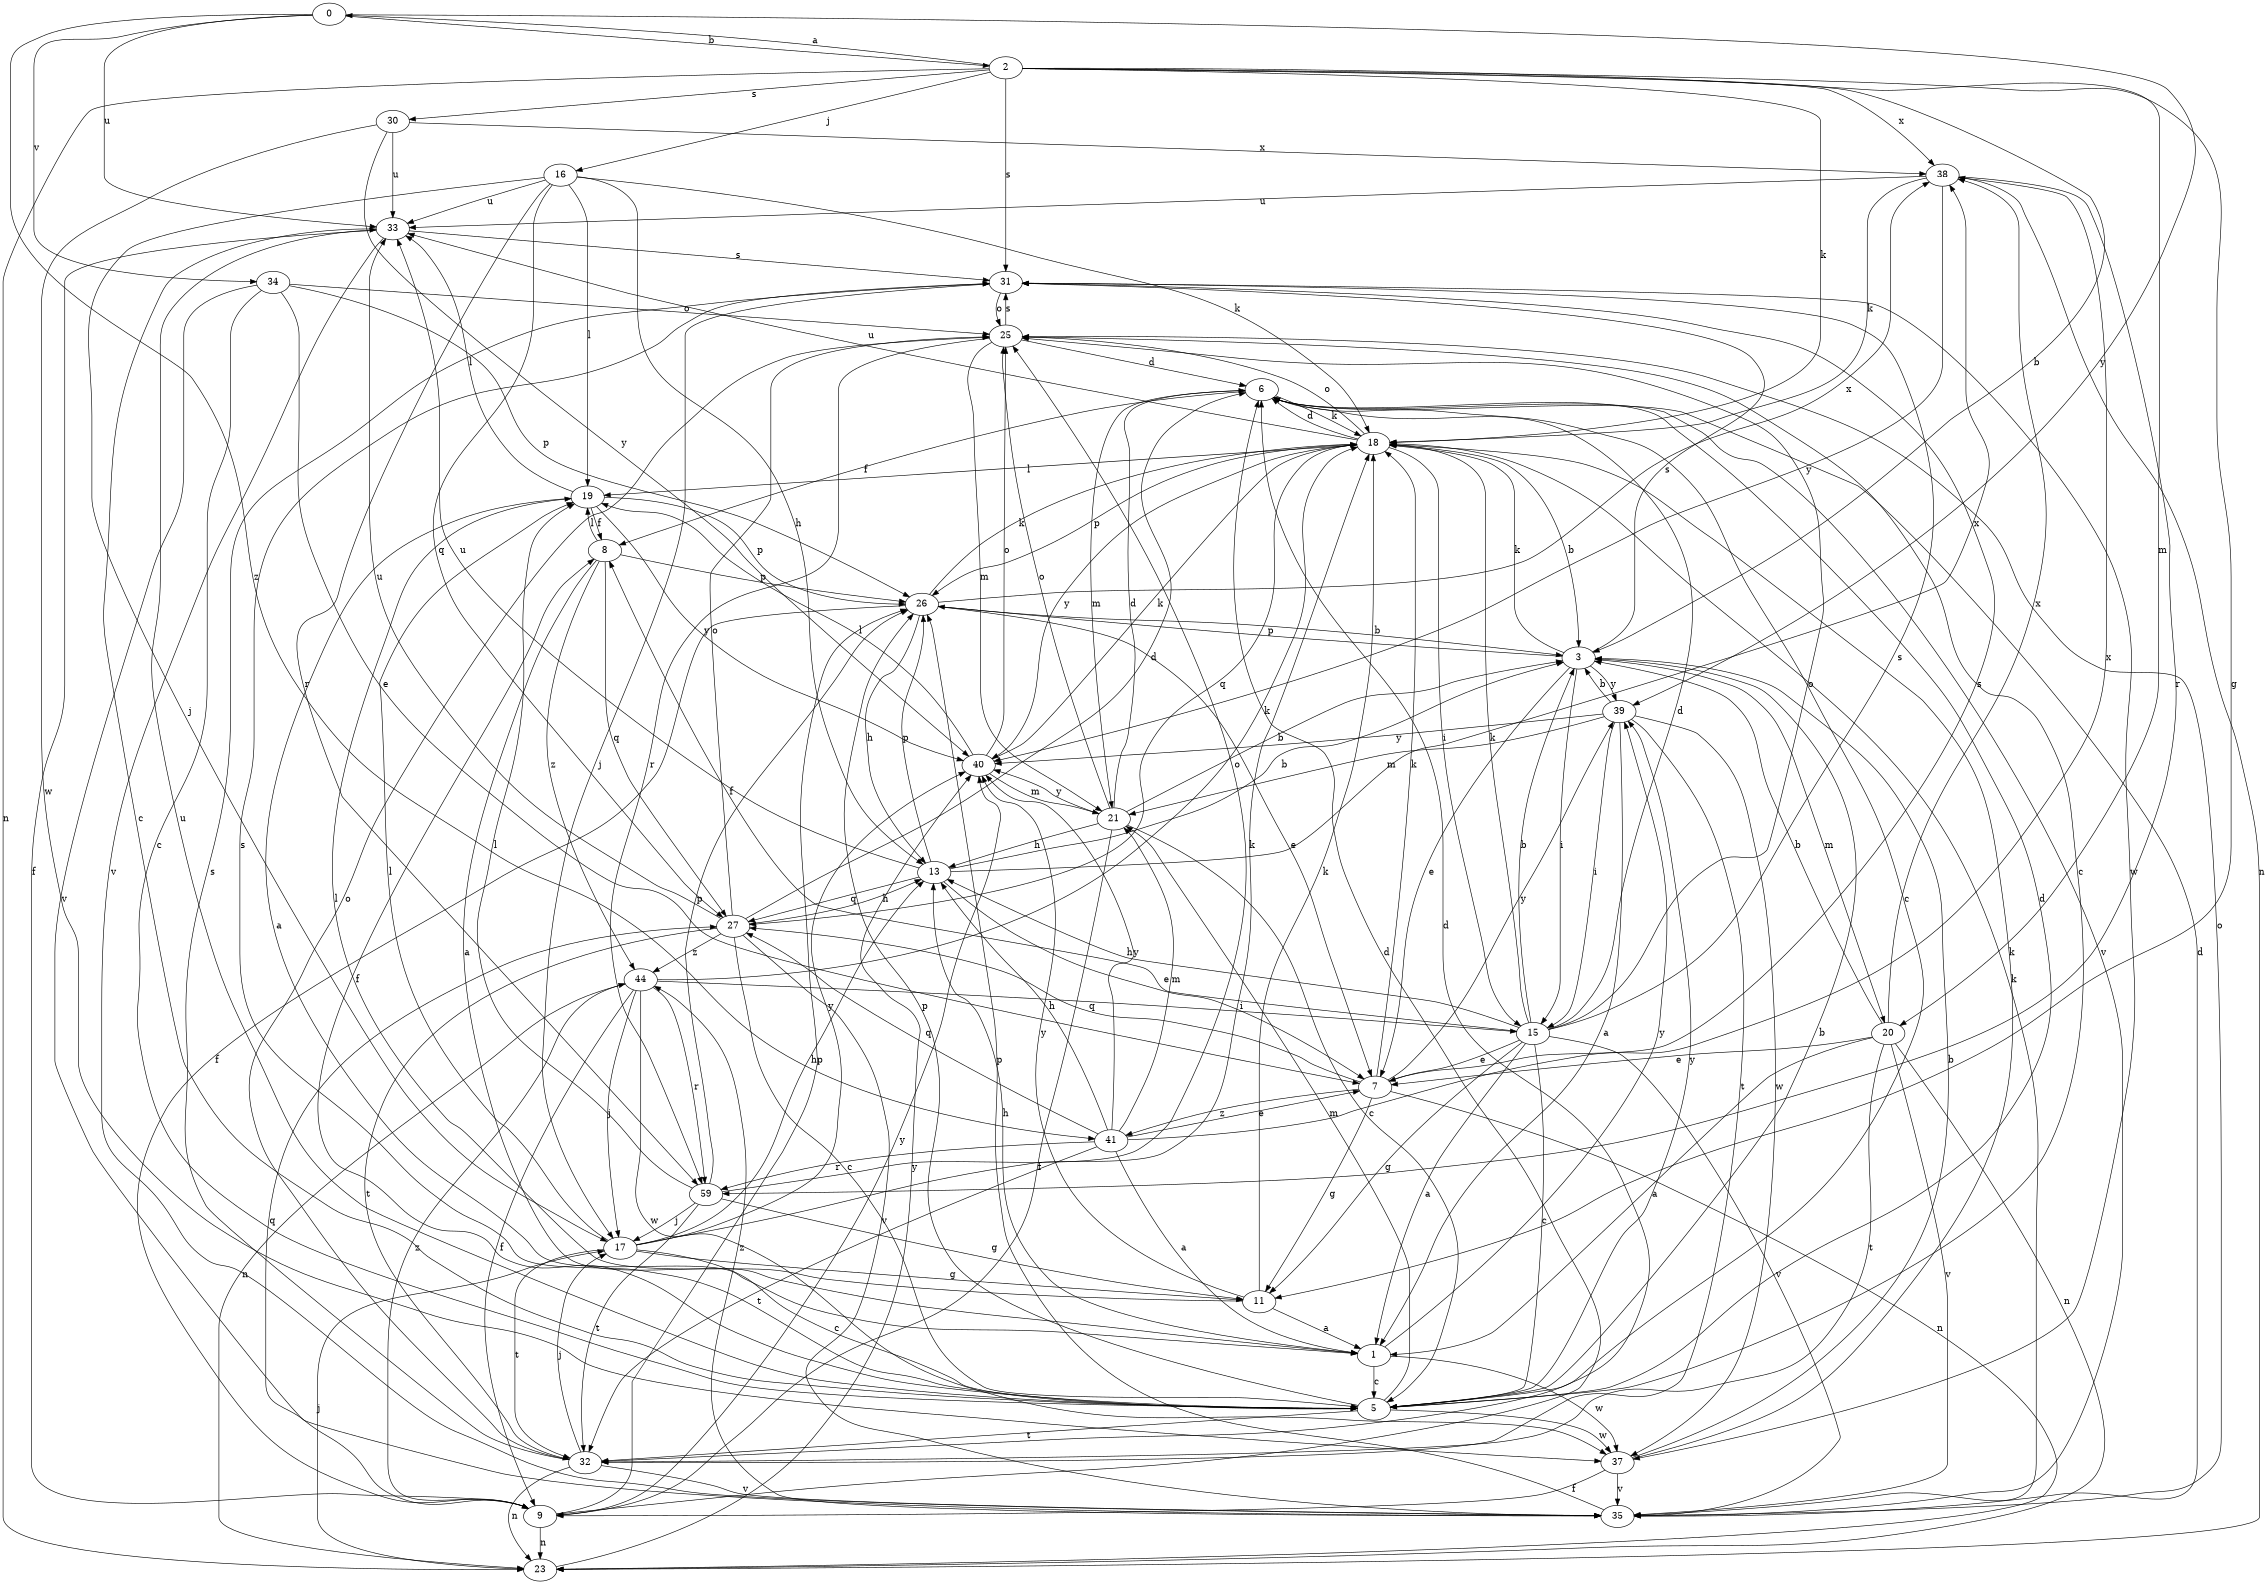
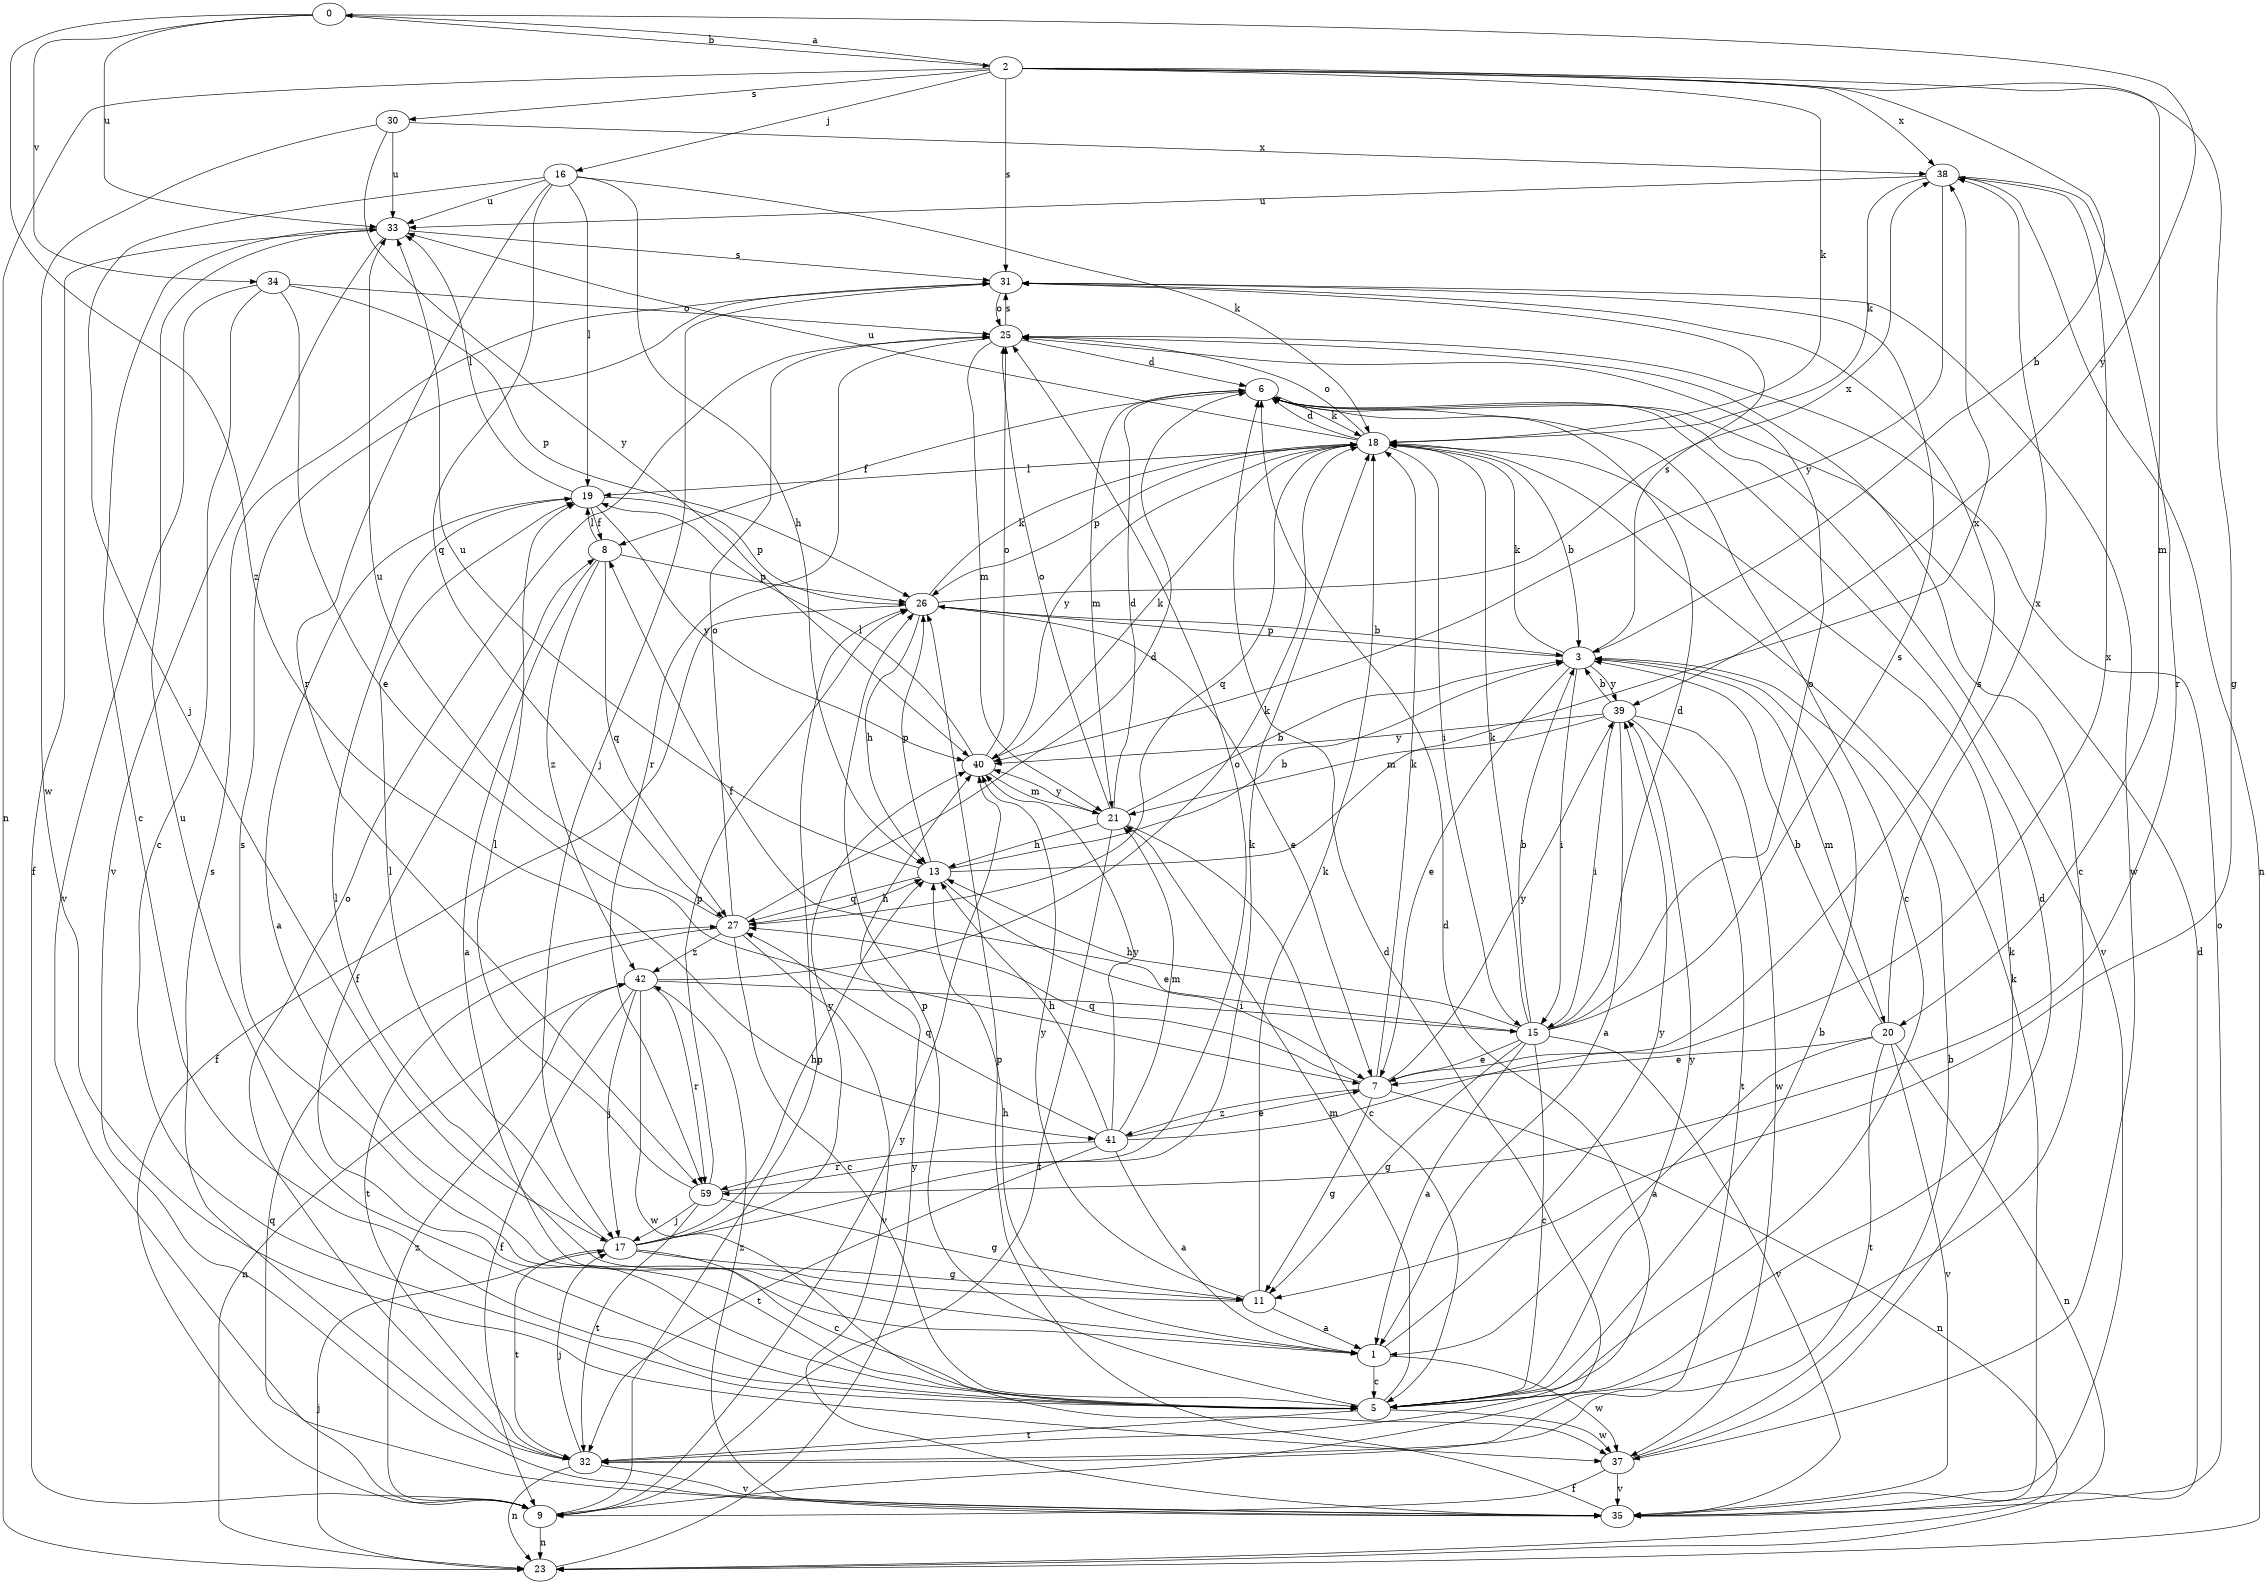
node "44": label "44" -> "42"
